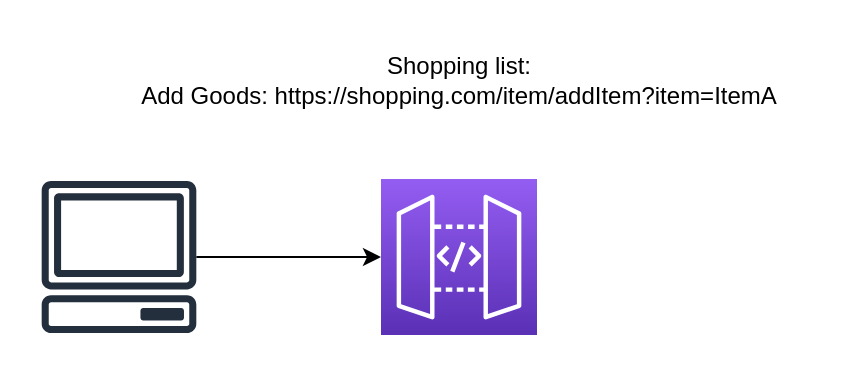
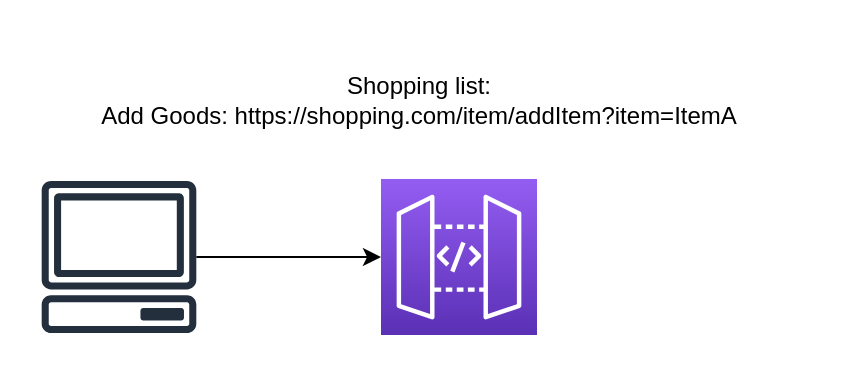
node "Shopping list: Add Goods: https://shopping.com/item/addItem?item=ItemA": moved (459, 81) -> (419, 101)
